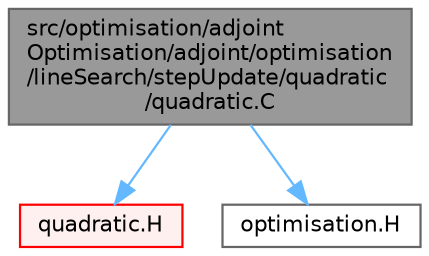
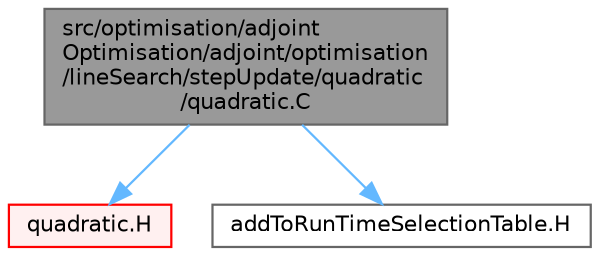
node "optimisation.H": label "optimisation.H" -> "addToRunTimeSelectionTable.H"
